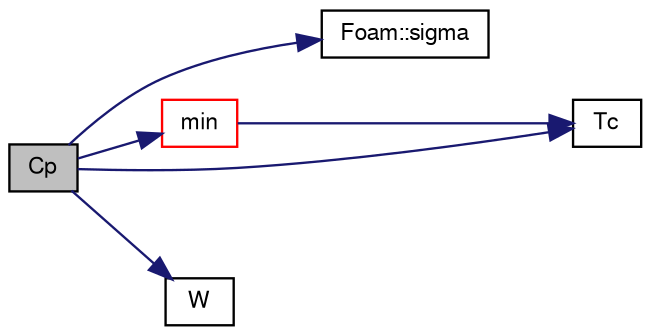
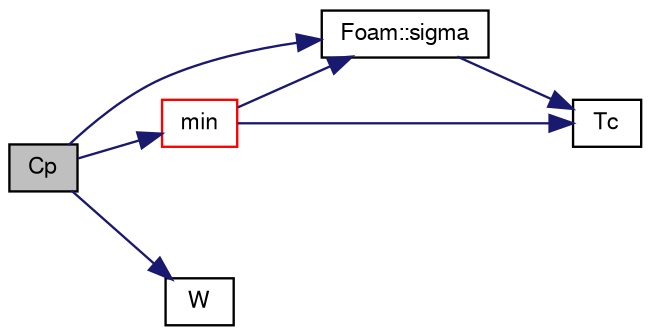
edge "min" -> "Foam::sigma": added
edge "Cp" -> "Tc": now "Foam::sigma" -> "Tc"
